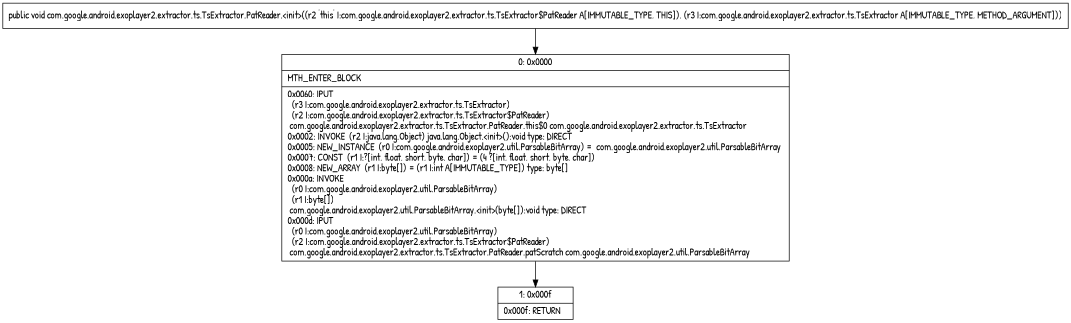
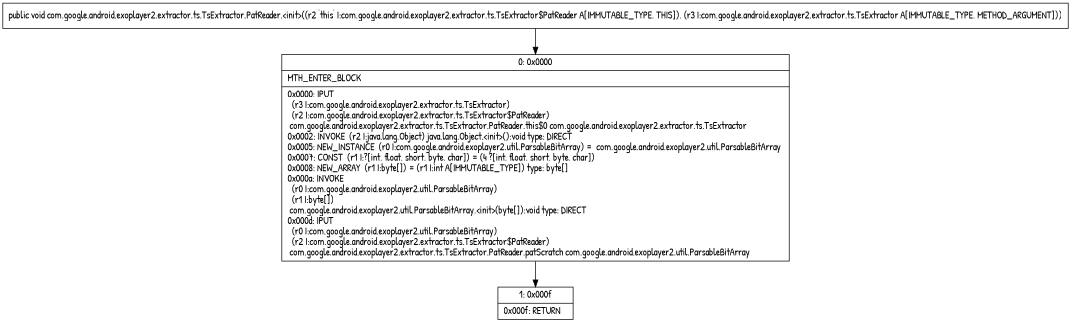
node "0: 0x0000": text "0x0060: IPUT" -> "0x0000: IPUT"
